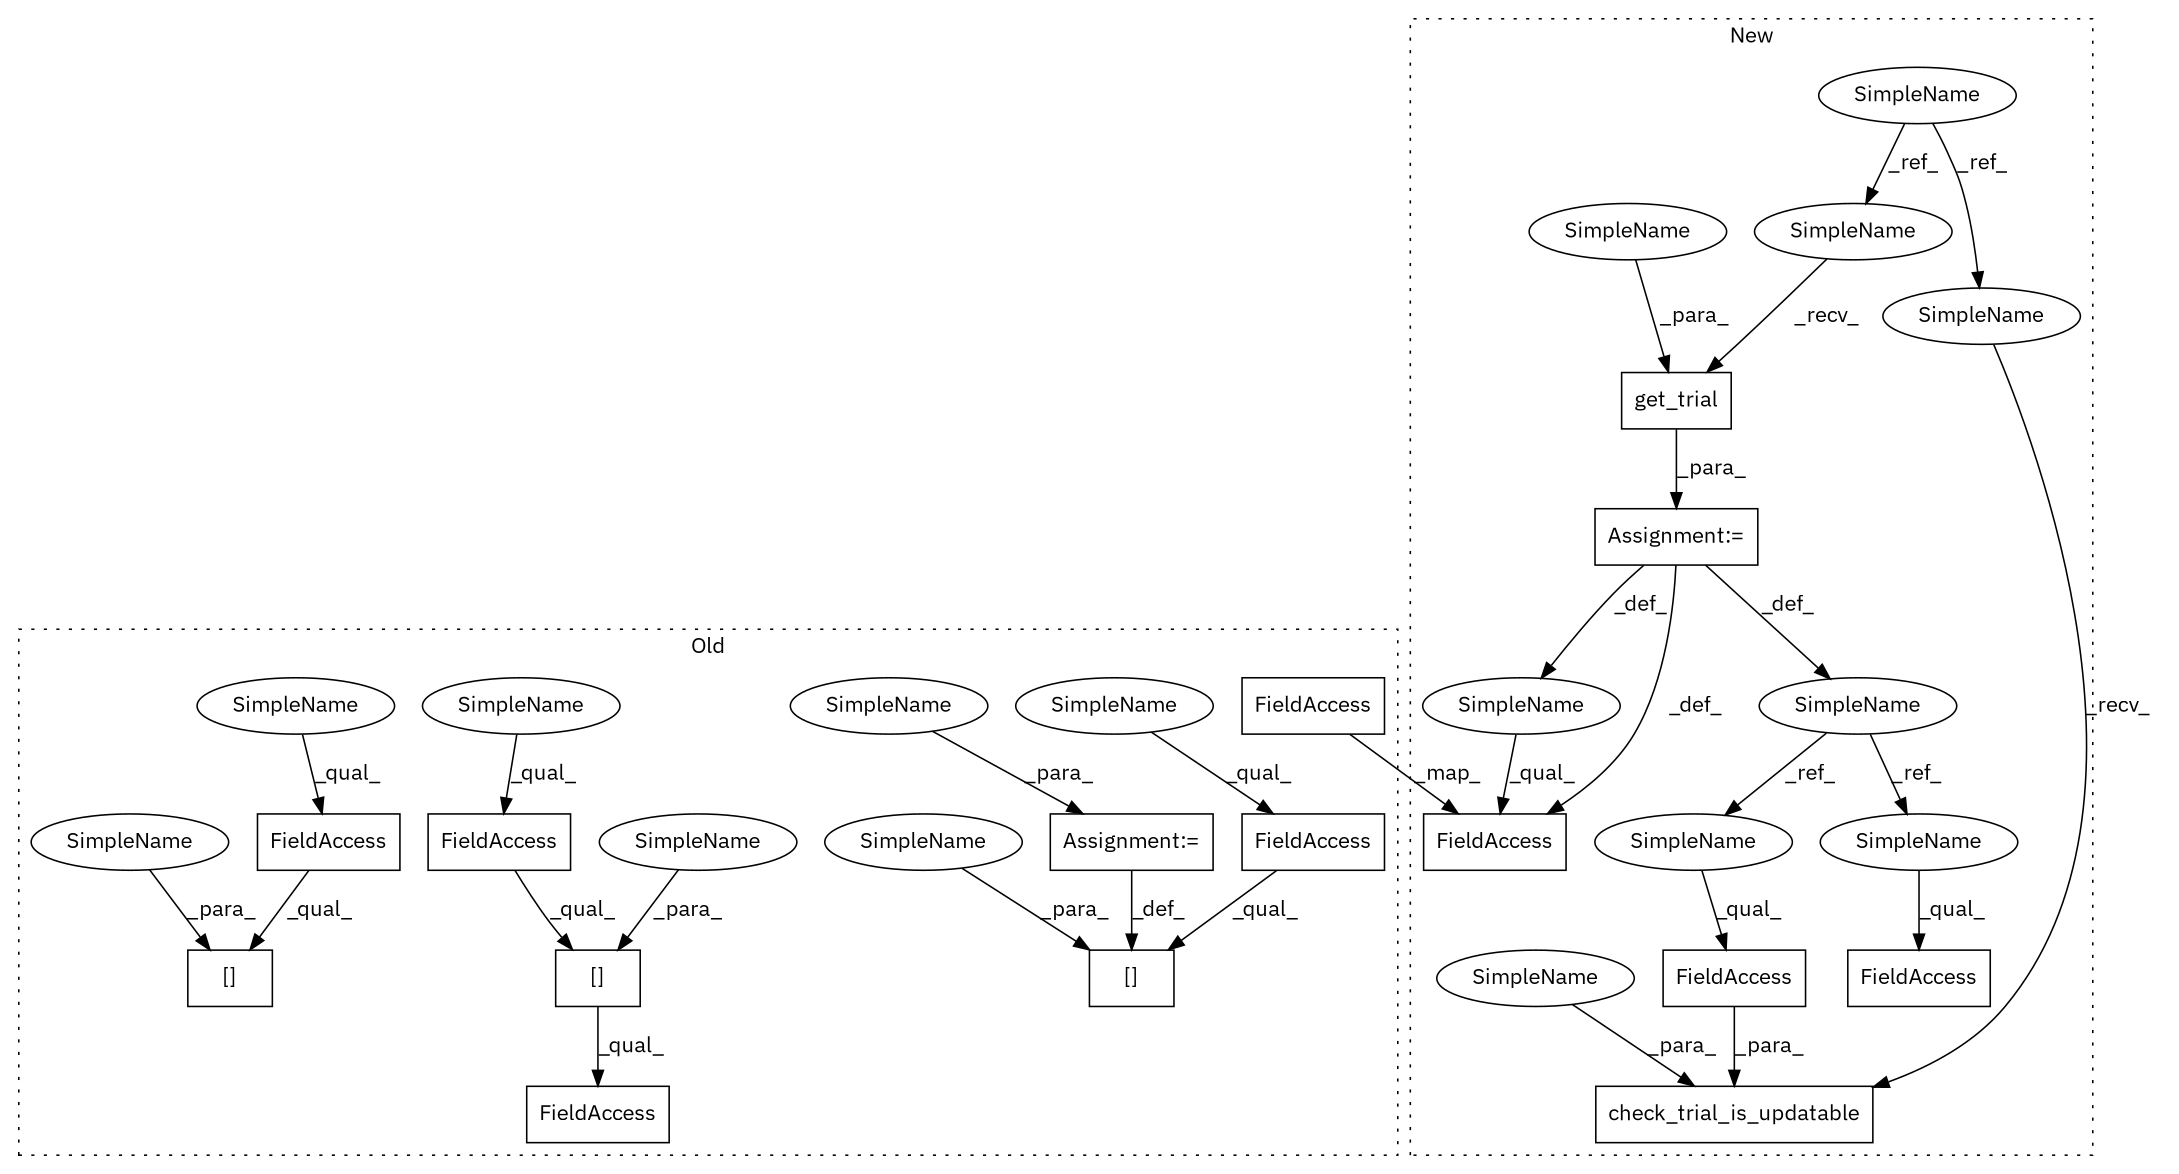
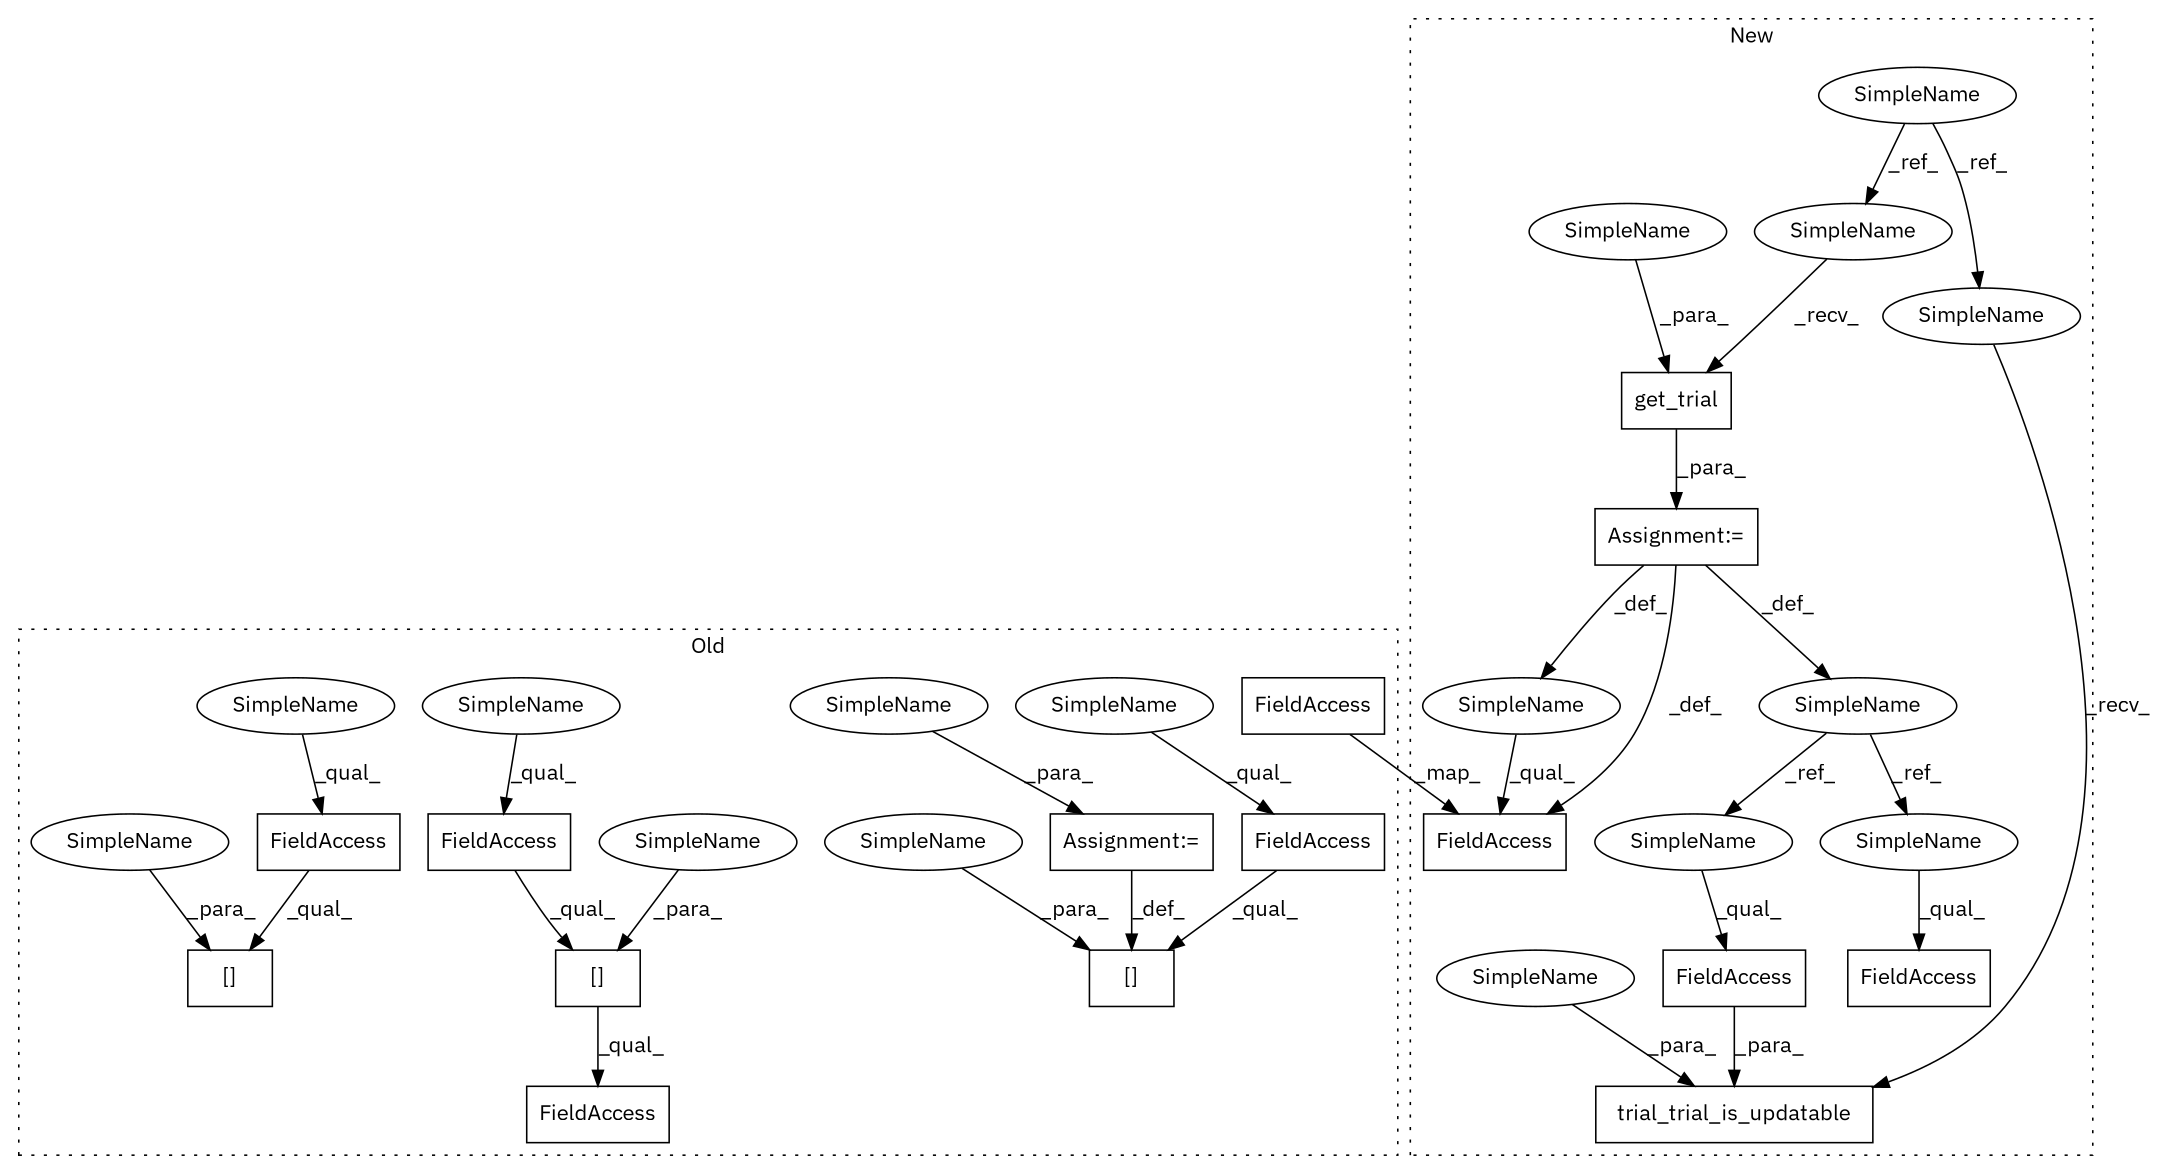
node "check_trial_is_updatable": label "check_trial_is_updatable" -> "trial_trial_is_updatable"
